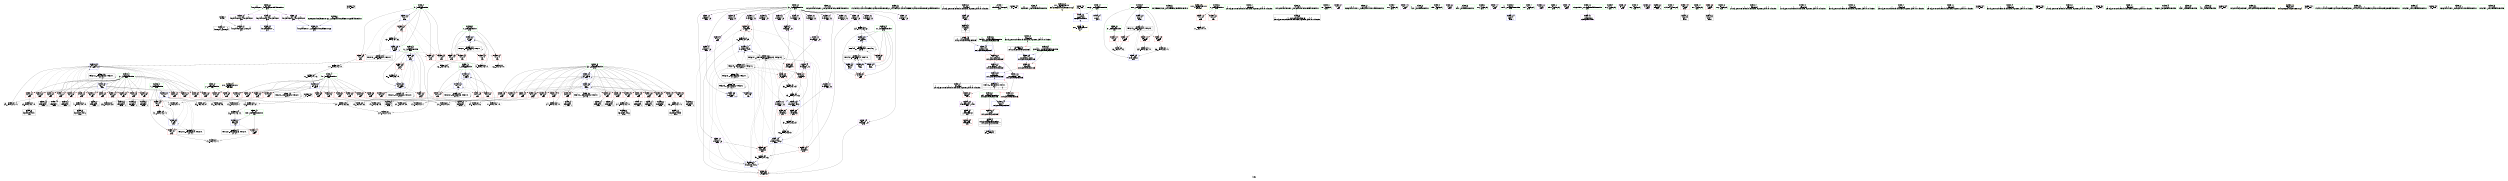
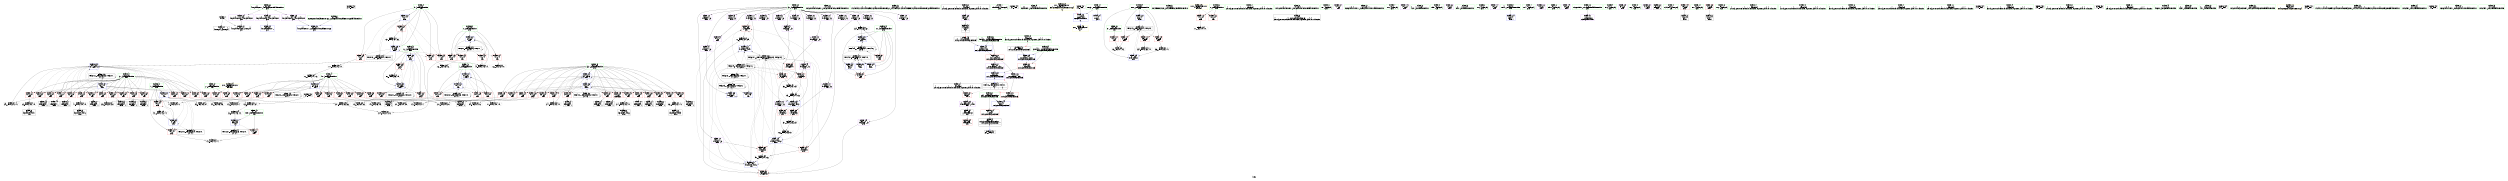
node "NodeID: 189": text "main" -> "ostreamIcT"
